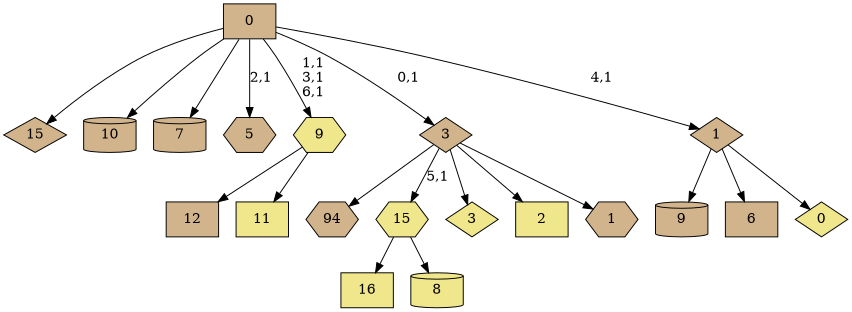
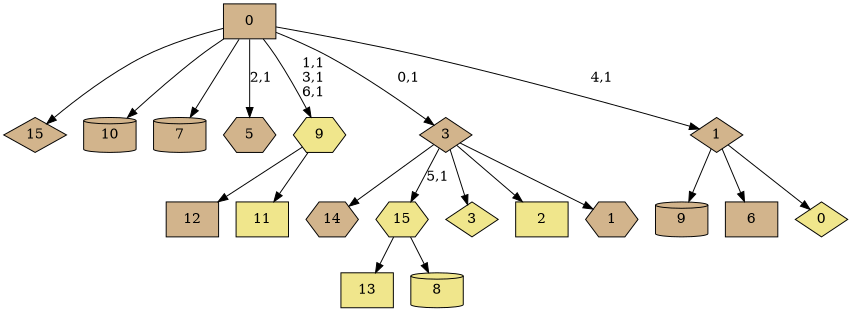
node "94": label "94" -> "14"
node "16": label "16" -> "13"
